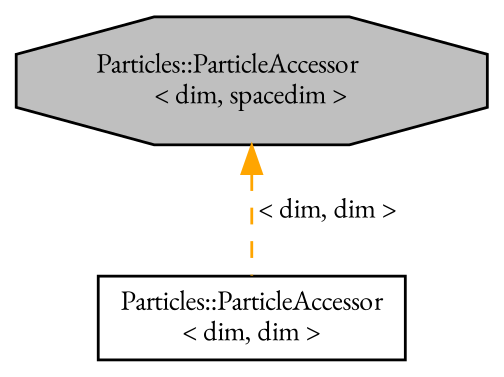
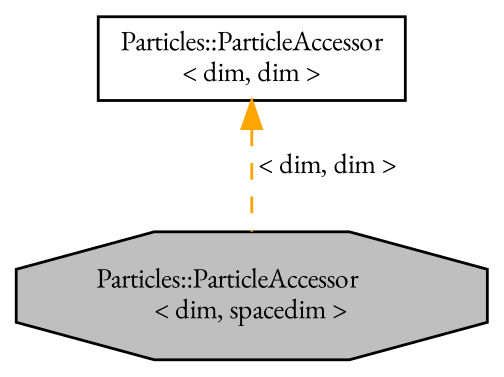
edge "Particles::ParticleAccessor < dim, dim >" -> "Particles::ParticleAccessor < dim, spacedim >": reversed
